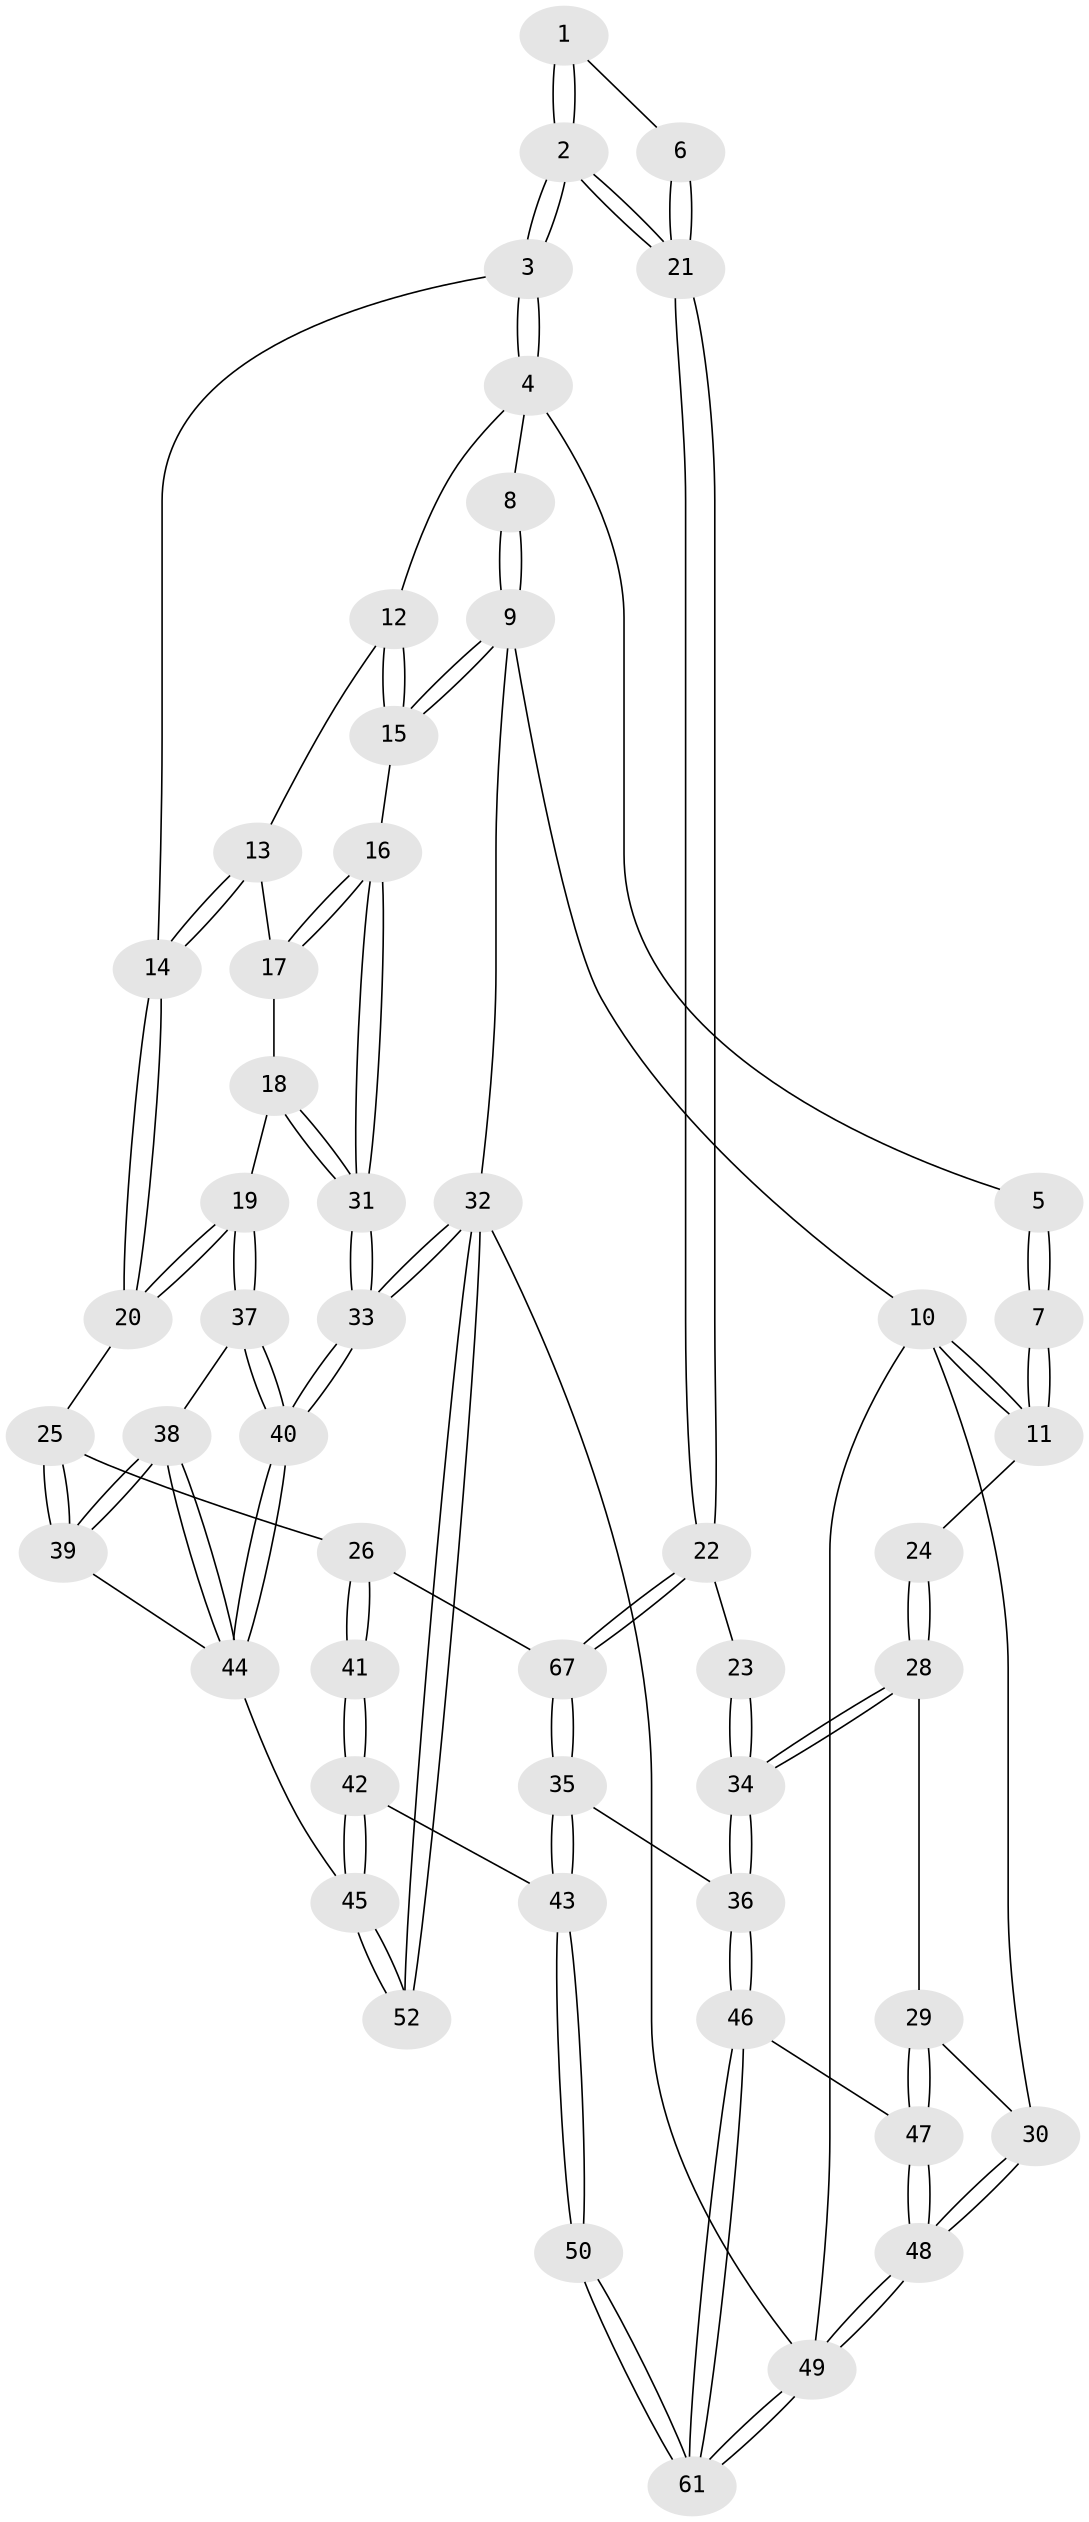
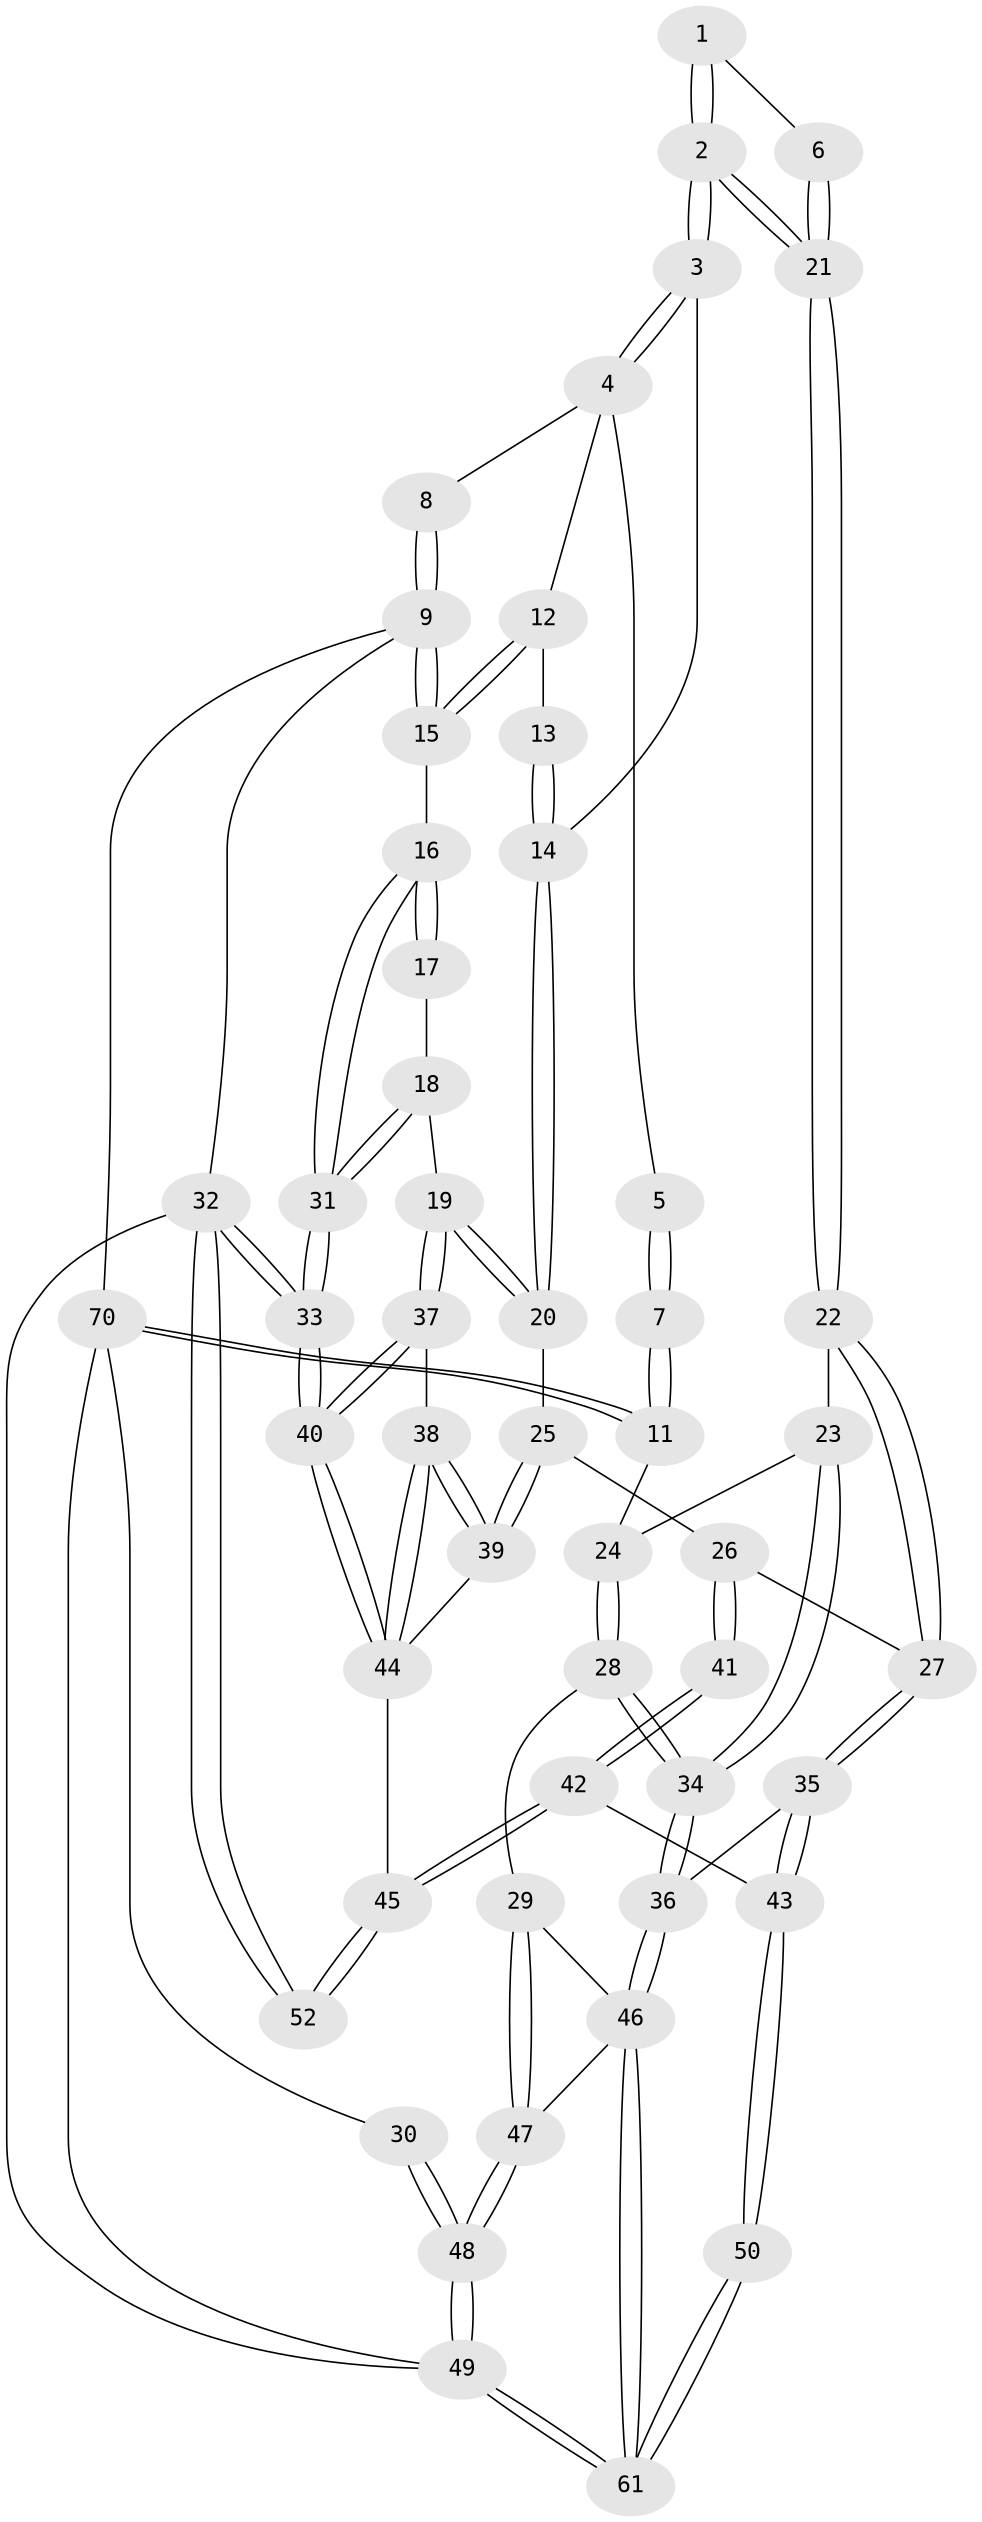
edge "13" -- "17": removed
node "10": label "10" -> "70"
edge "23" -- "24": added
node "67": label "67" -> "27"
edge "29" -- "30": now "29" -- "46"
